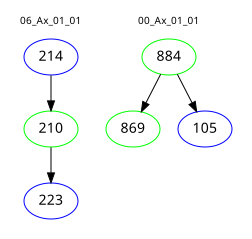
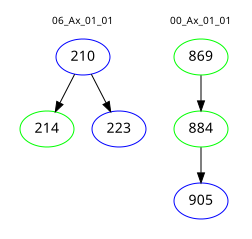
node "214": color blue -> green
edge "214" -> "210": reversed
edge "884" -> "869": reversed
node "210": color green -> blue
node "105": label "105" -> "905"
